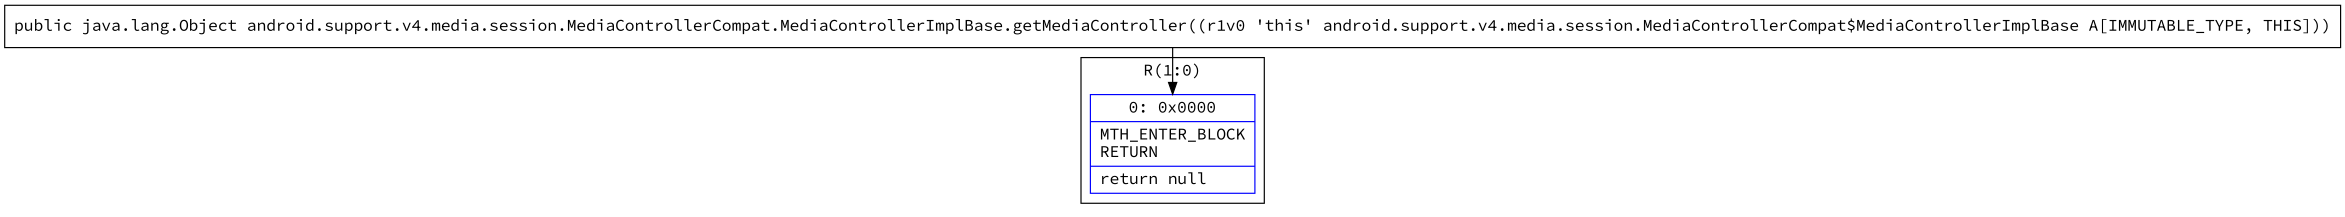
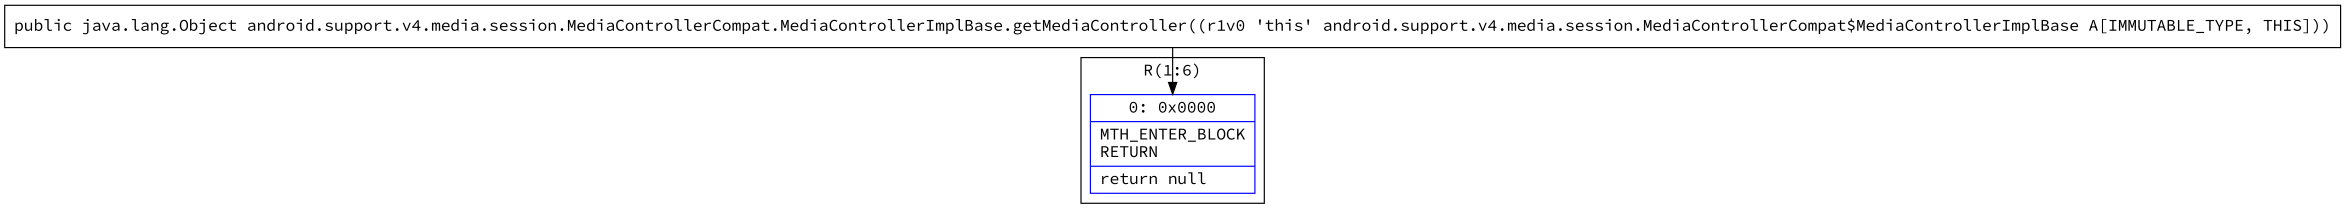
cluster "R(1:0)": label "R(1:0)" -> "R(1:6)"
